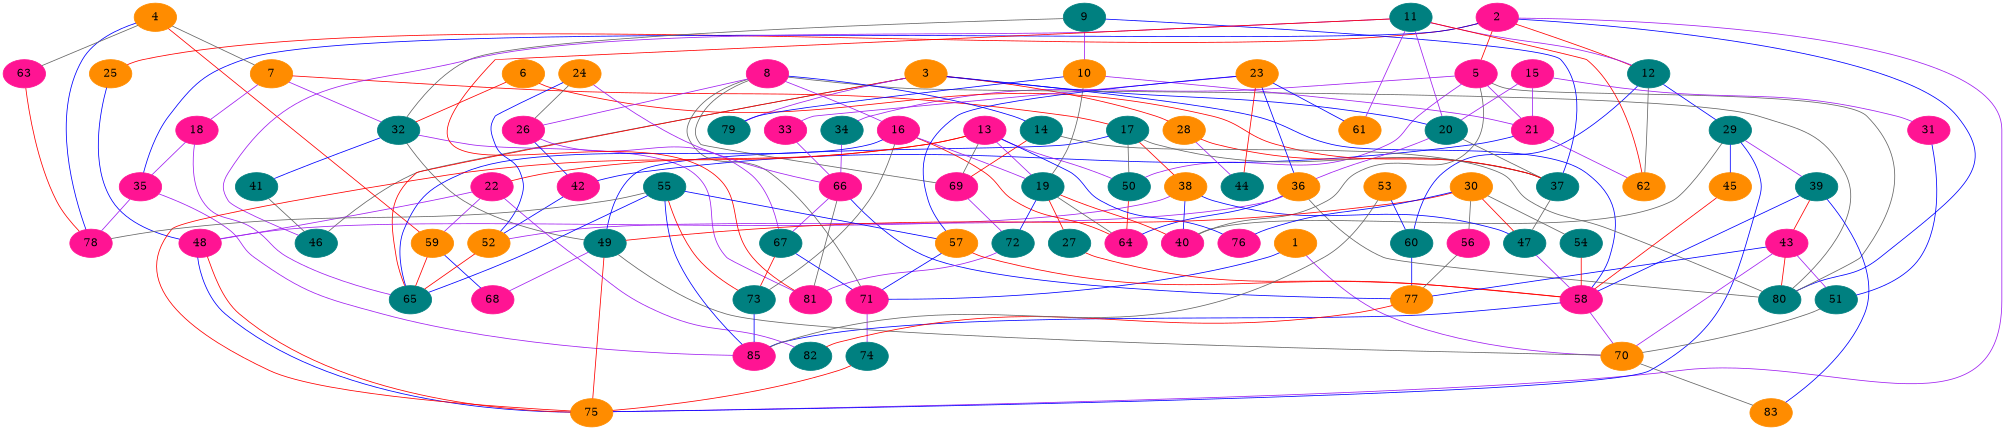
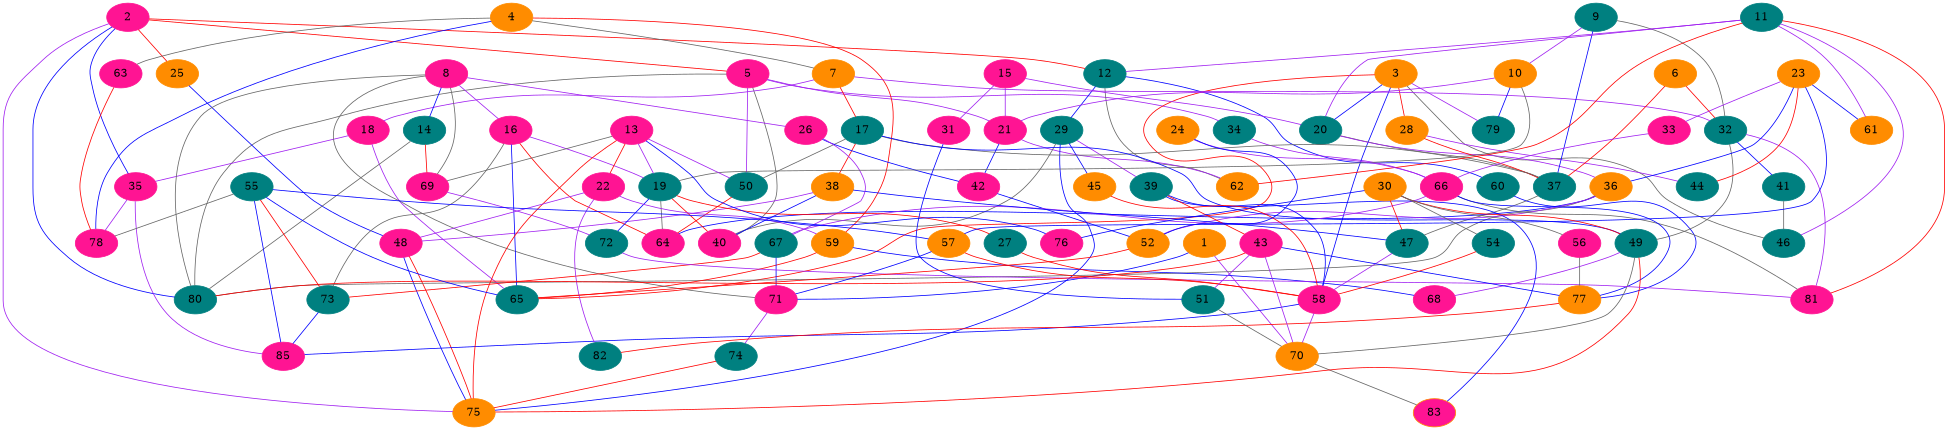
edge "24" -- "26": removed
node "53": removed
node "83": fillcolor darkorange -> deeppink
